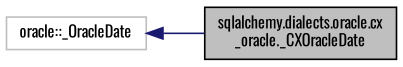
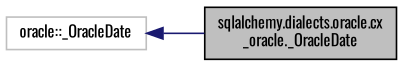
node "sqlalchemy.dialects.oracle.cx _oracle._CXOracleDate": label "sqlalchemy.dialects.oracle.cx _oracle._CXOracleDate" -> "sqlalchemy.dialects.oracle.cx _oracle._OracleDate"
